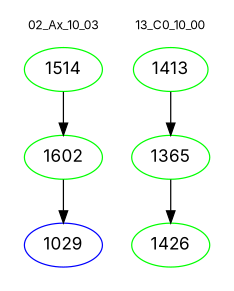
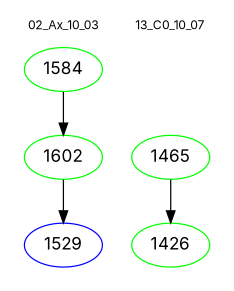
cluster "13_C0_10_00": label "13_C0_10_00" -> "13_C0_10_07"
node "1514": label "1514" -> "1584"
node "1413": removed
node "1365": label "1365" -> "1465"
node "1029": label "1029" -> "1529"
